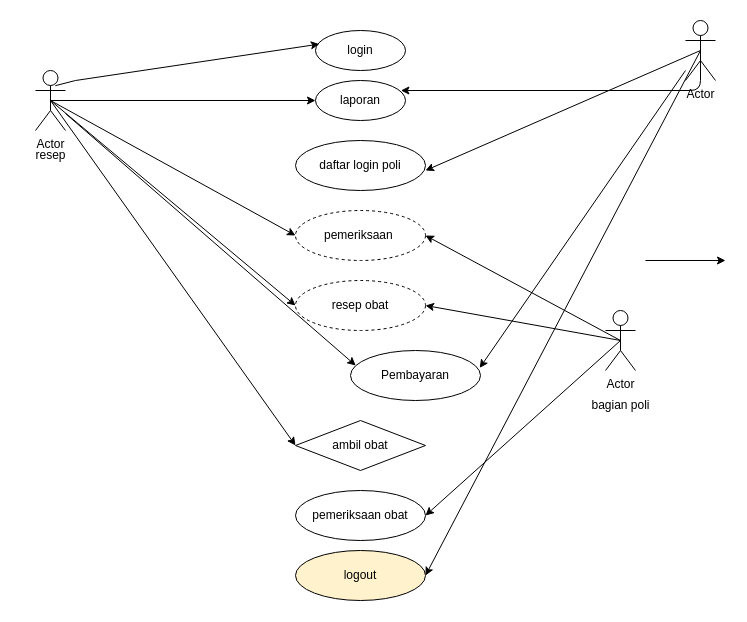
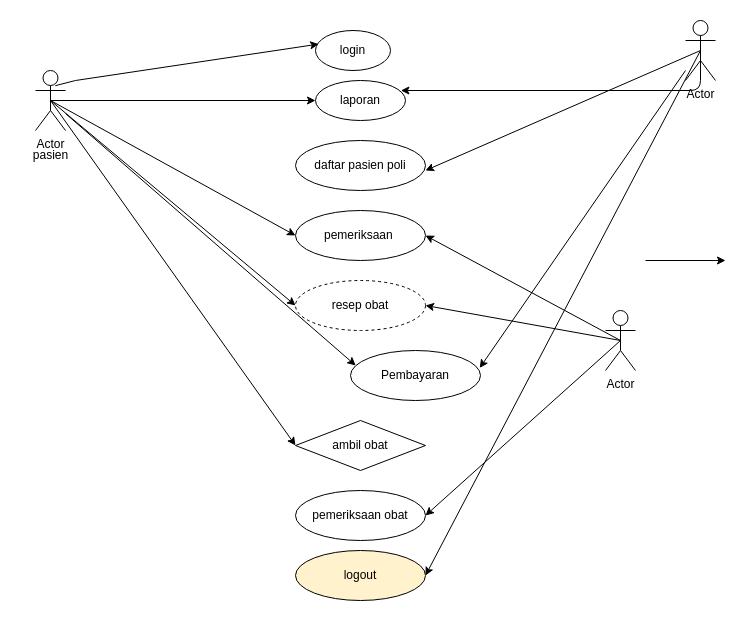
node "login": size 90x40 -> 75x40
node "resep": label "resep" -> "pasien"
node "daftar login poli": label "daftar login poli" -> "daftar pasien poli"
node "pemeriksaan": style dashed -> solid
node "bagian poli": removed
